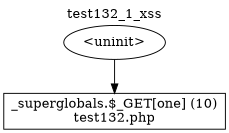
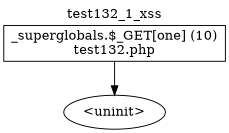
edge "<uninit>" -> "_superglobals.$_GET[one] (10) test132.php": reversed
